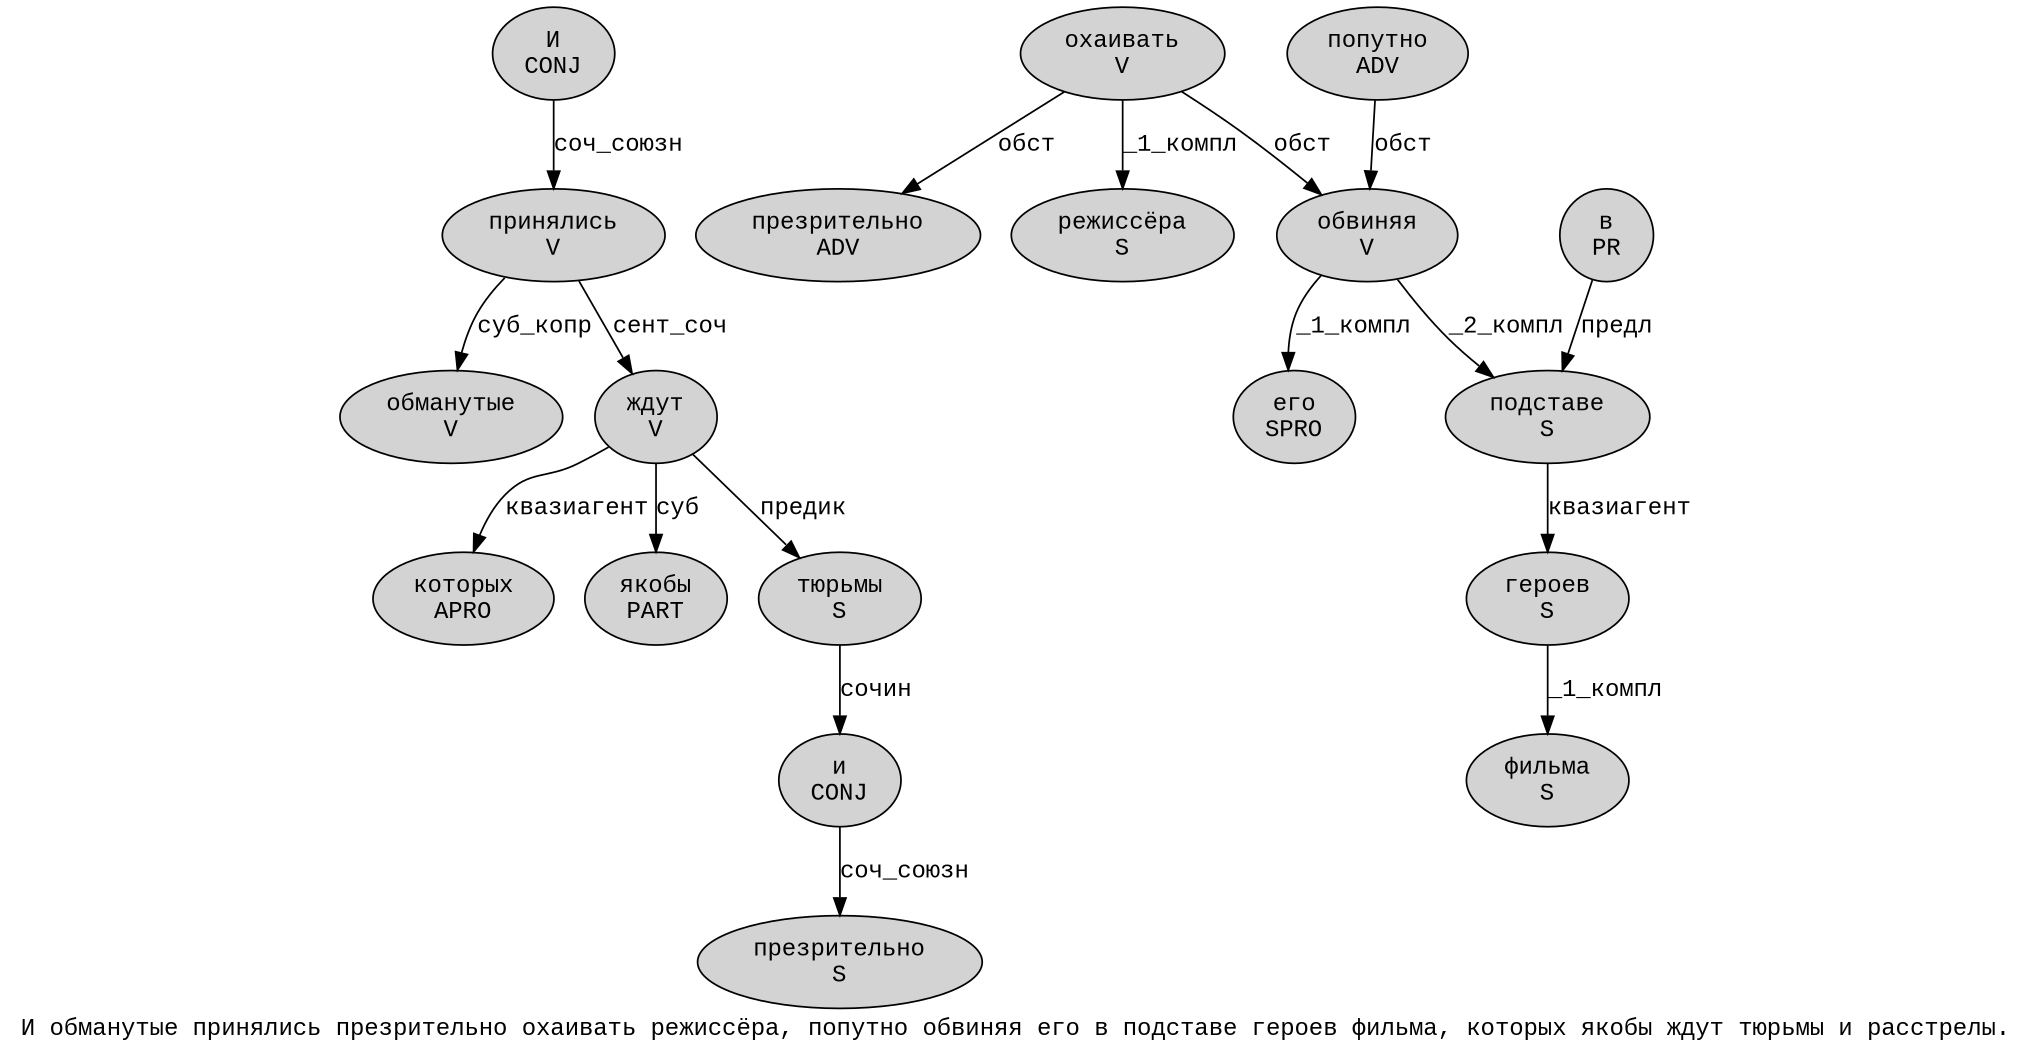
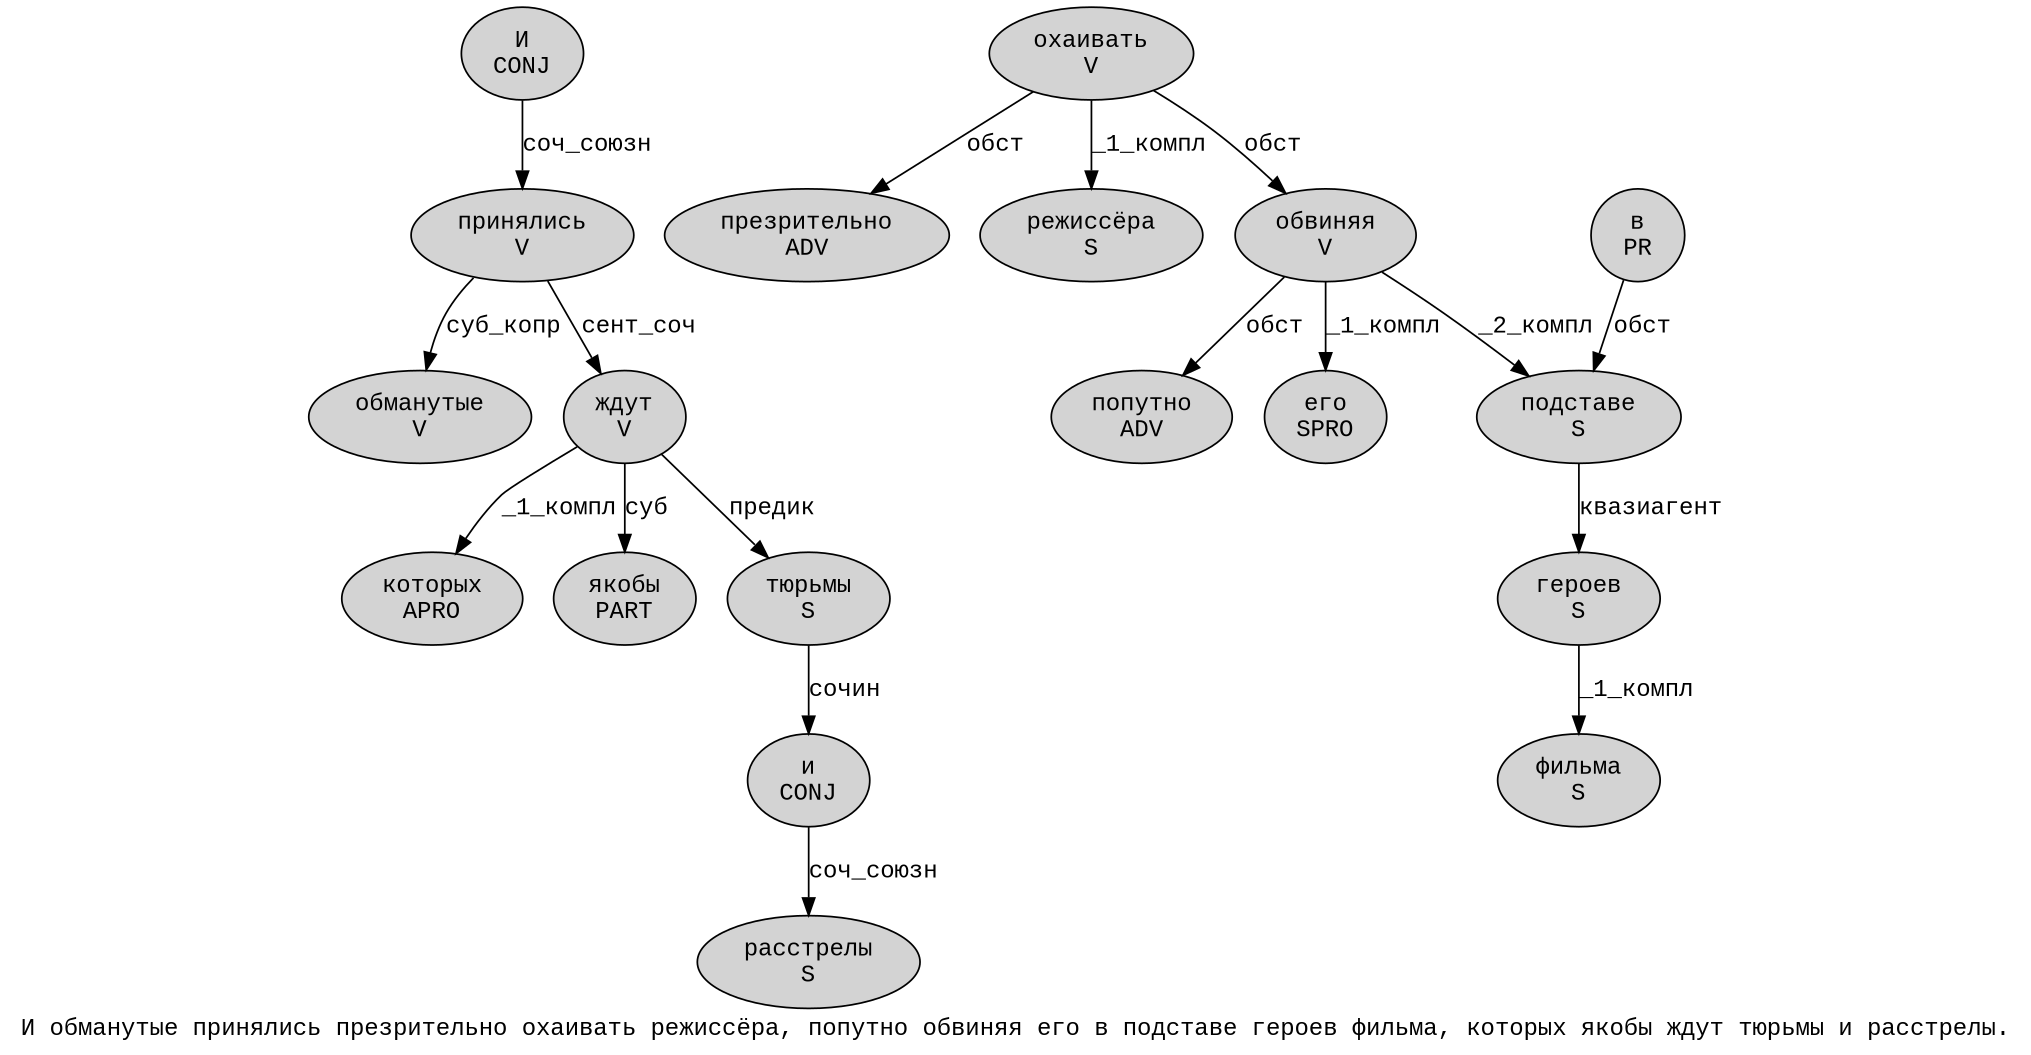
edge "попутно ADV" -> "обвиняя V": reversed
edge "в PR" -> "подставе S": label "предл" -> "обст"
edge "ждут V" -> "которых APRO": label "квазиагент" -> "_1_компл"
node "презрительно S": label "презрительно S" -> "расстрелы S"
